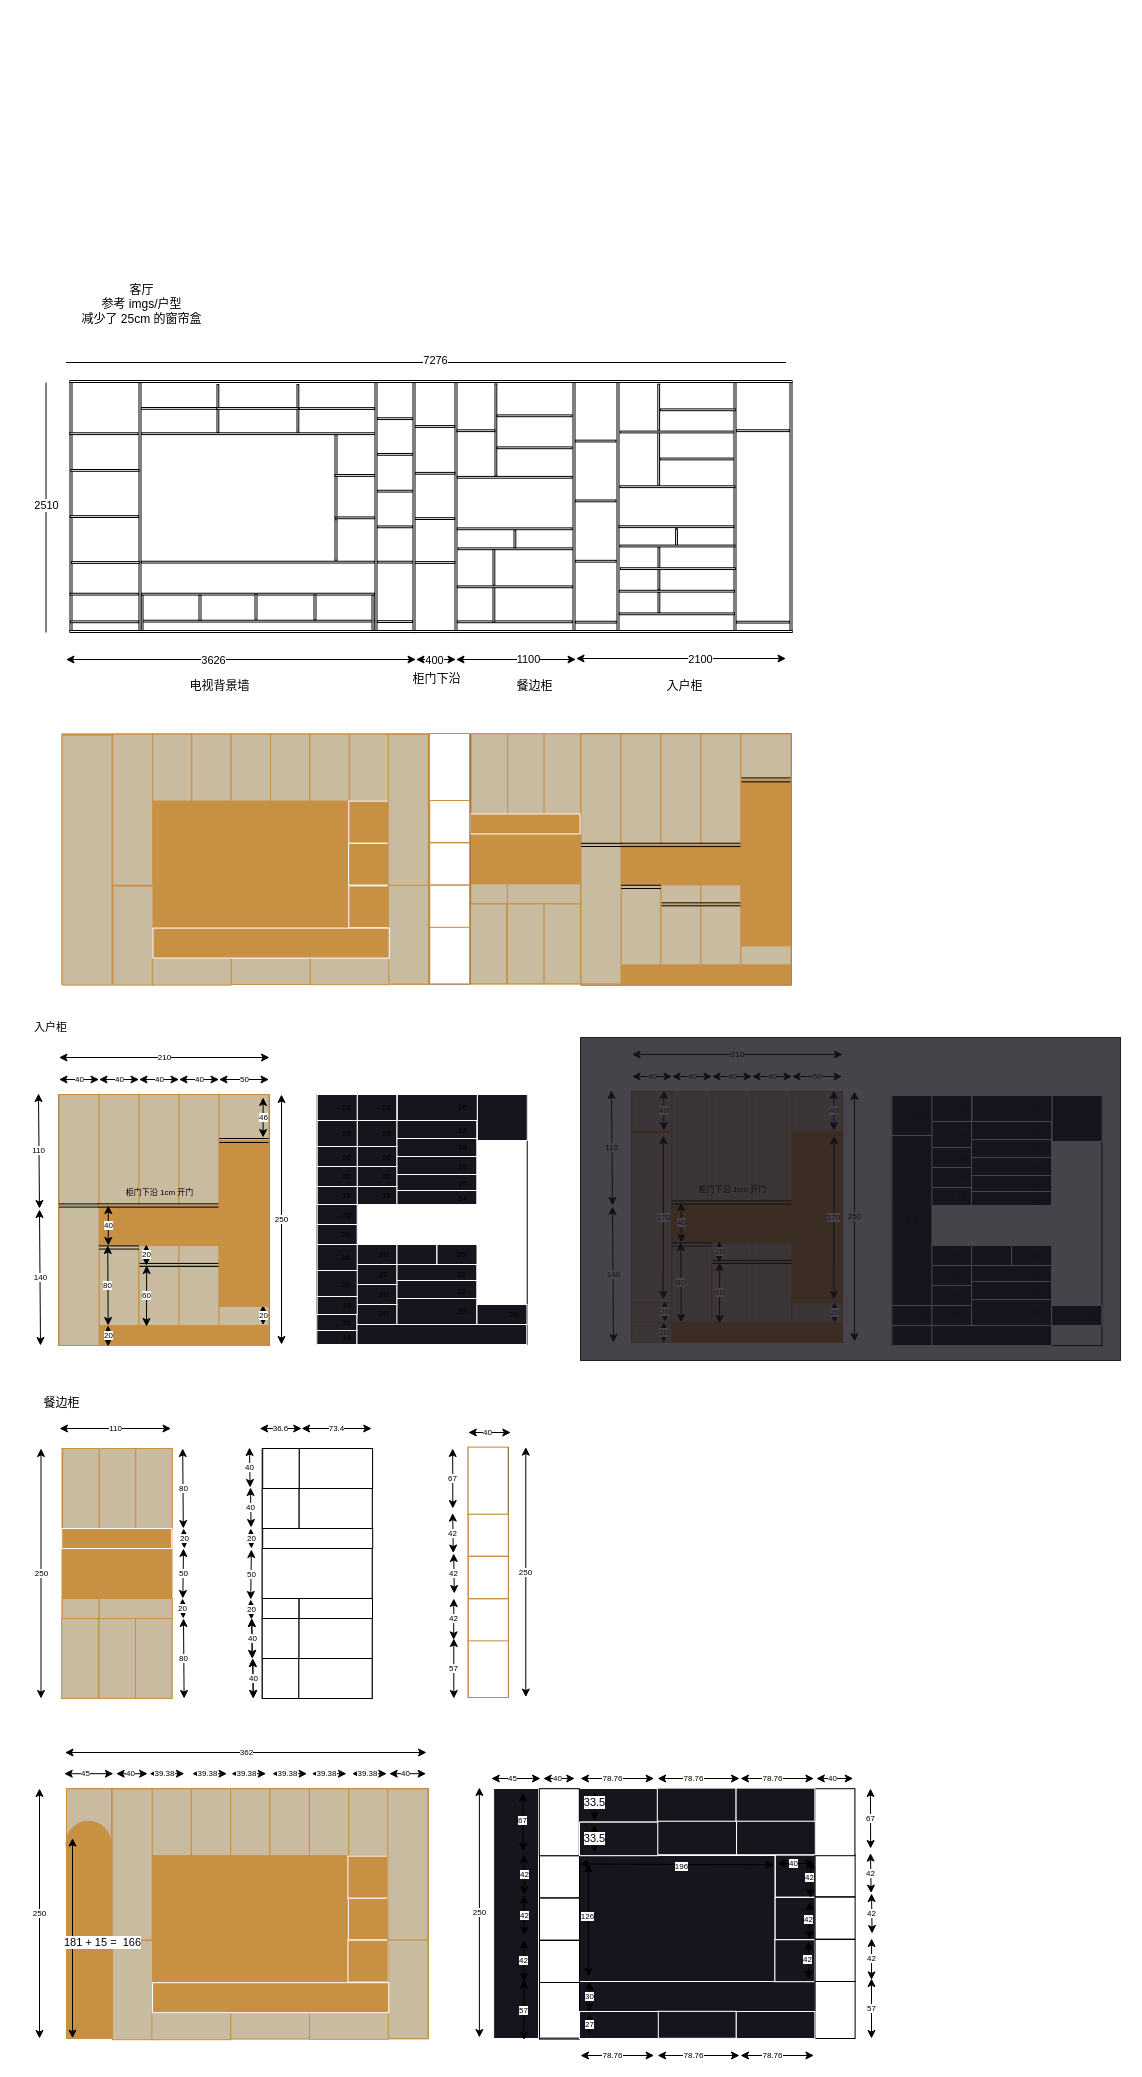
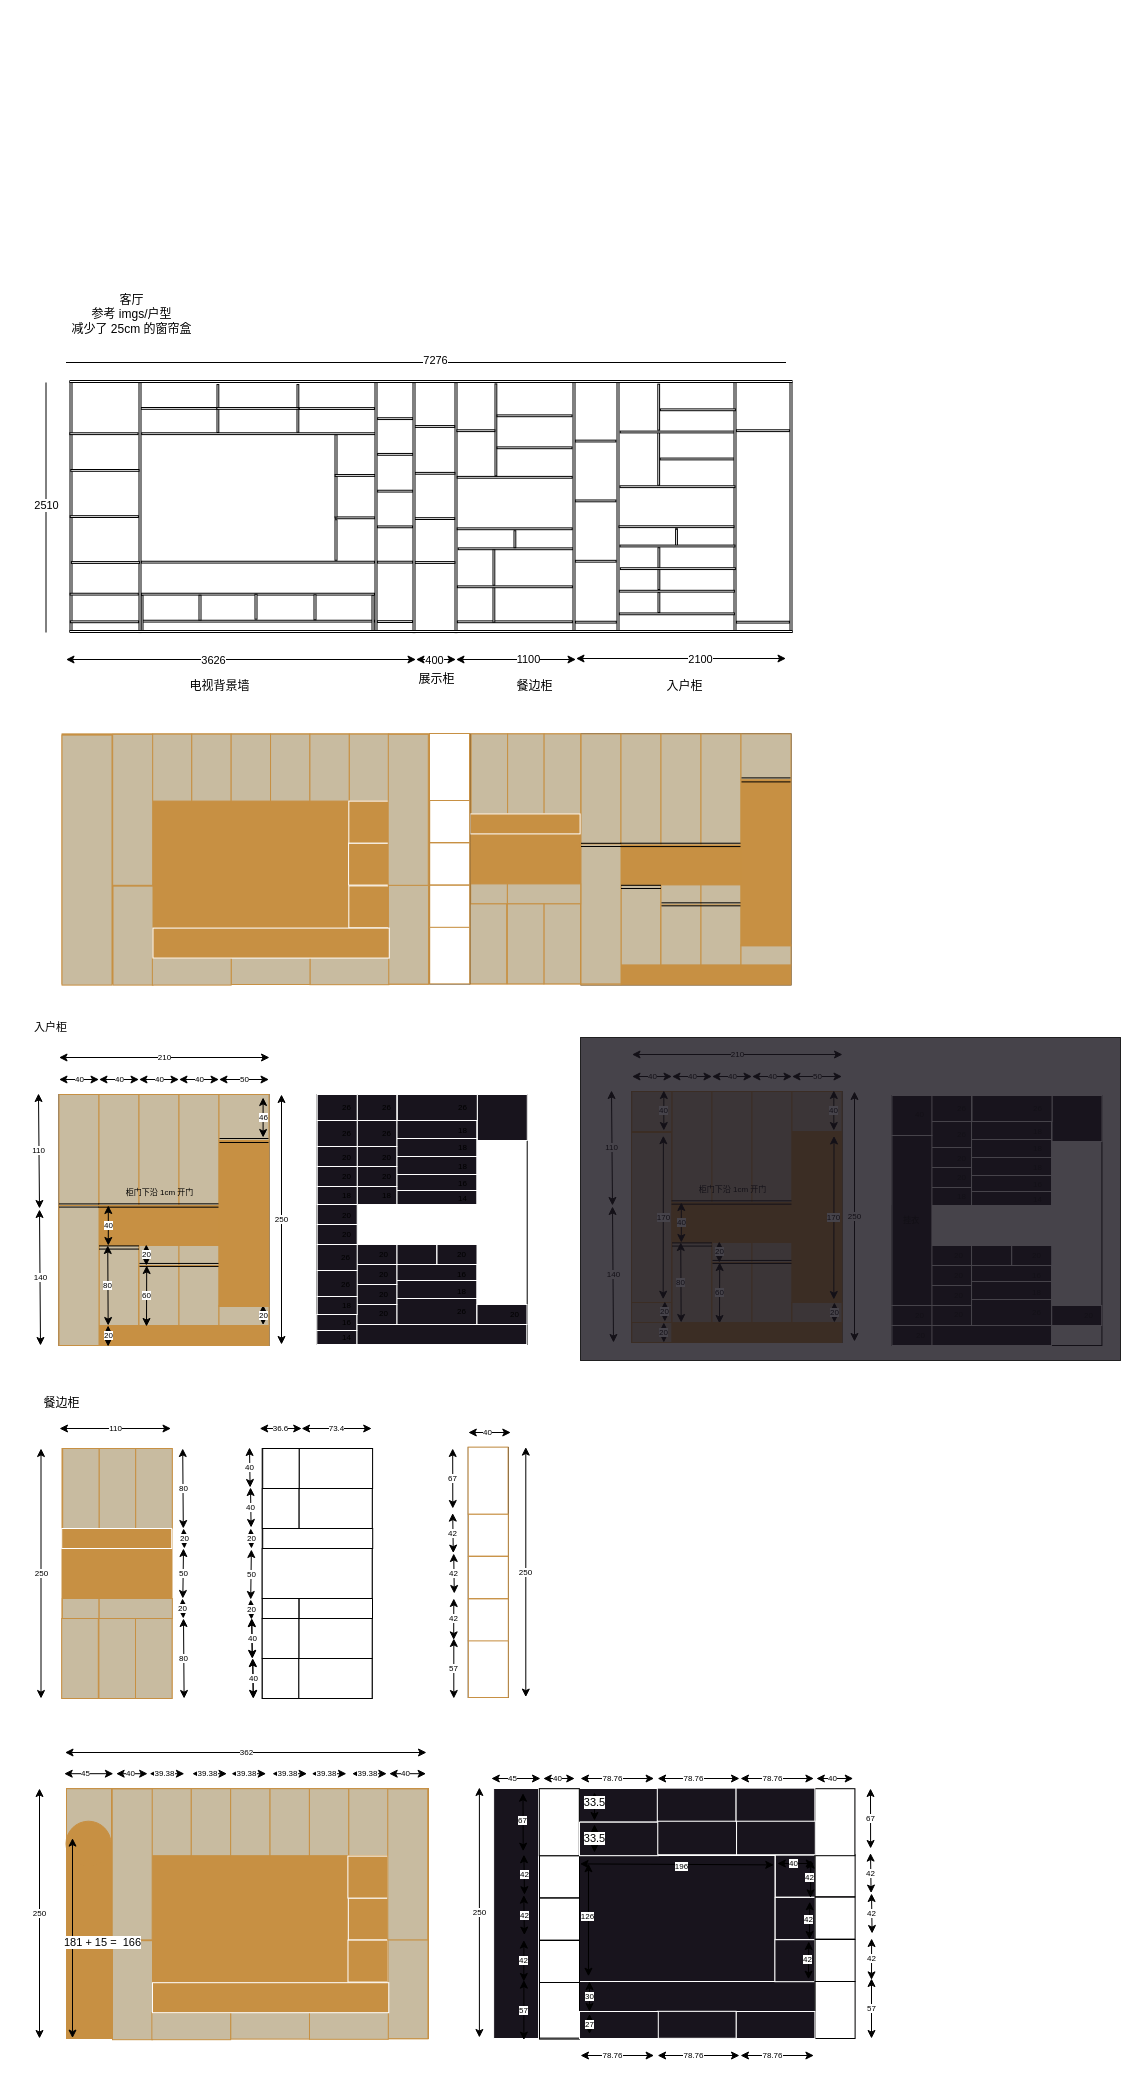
node "客厅 参考 imgs/户型 减少了 25cm 的窗帘盒": moved (142, 305) -> (132, 315)
node "柜门下沿": label "柜门下沿" -> "展示柜"
